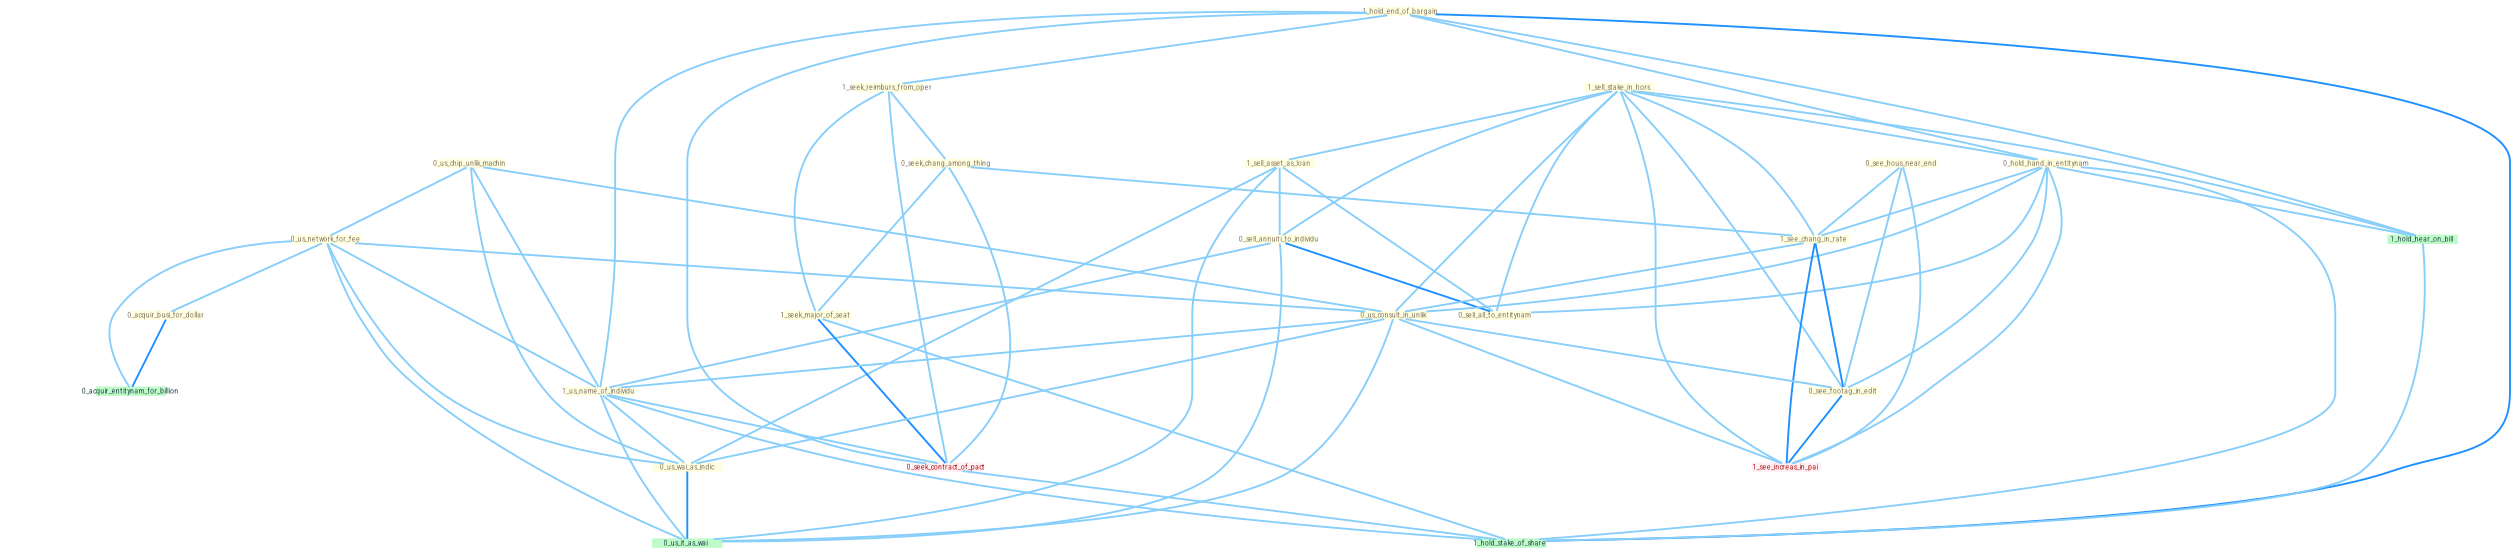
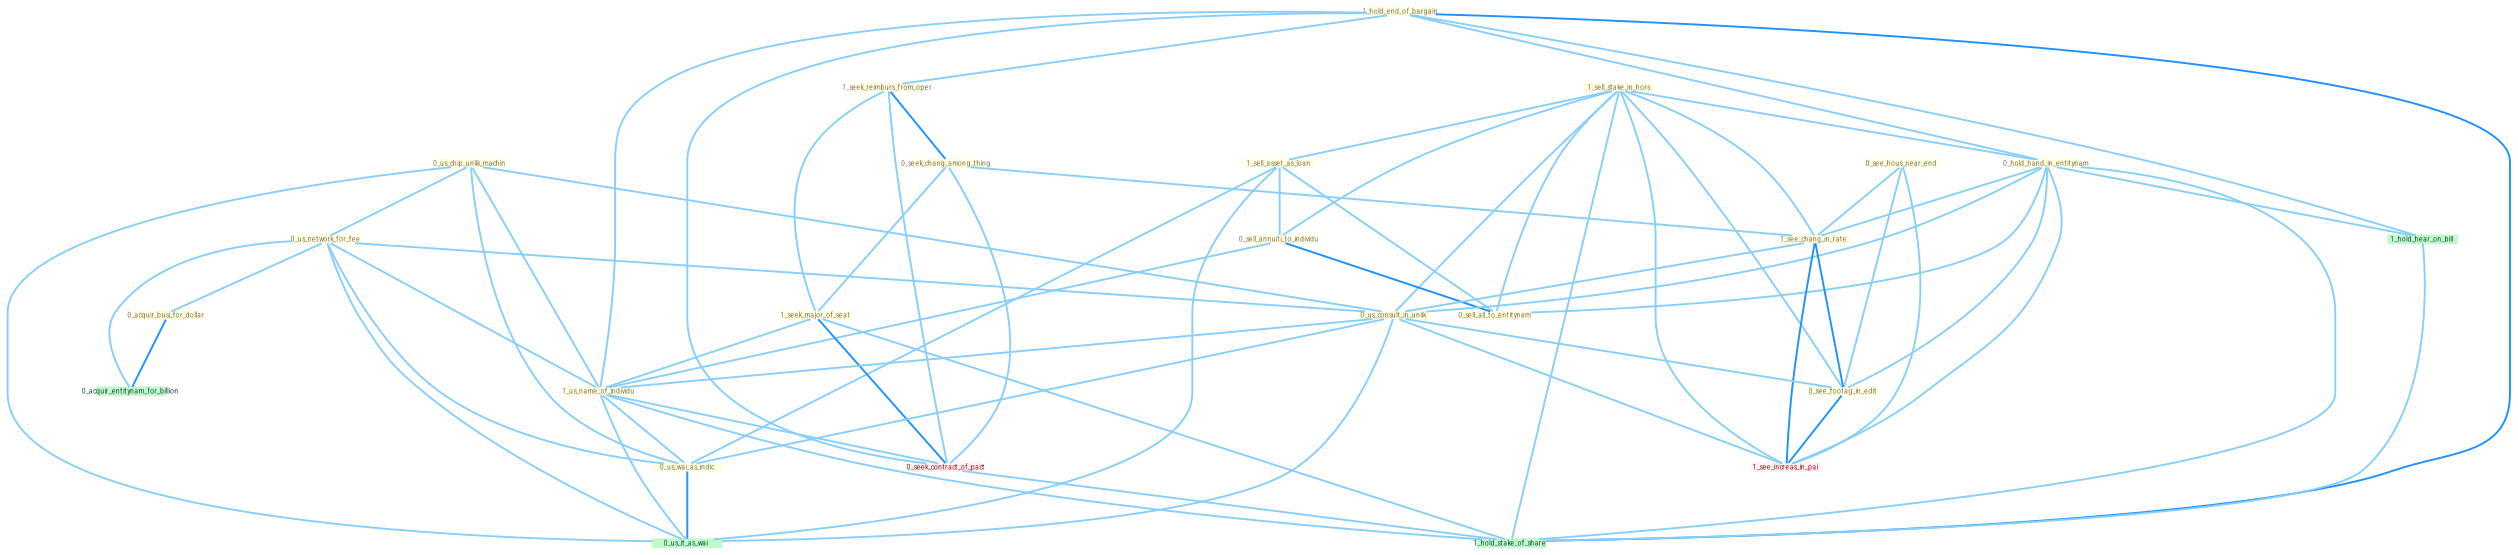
edge "1_seek_reimburs_from_oper" -- "0_seek_chang_among_thing": color #87cefa -> #1e90ff
edge "1_sell_stake_in_hors" -- "1_hold_hear_on_bill": now "1_sell_stake_in_hors" -- "1_hold_stake_of_share"
edge "1_seek_major_of_seat" -- "1_us_name_of_individu": added
edge "0_sell_annuiti_to_individu" -- "0_us_it_as_wai": now "0_us_chip_unlik_machin" -- "0_us_it_as_wai"
